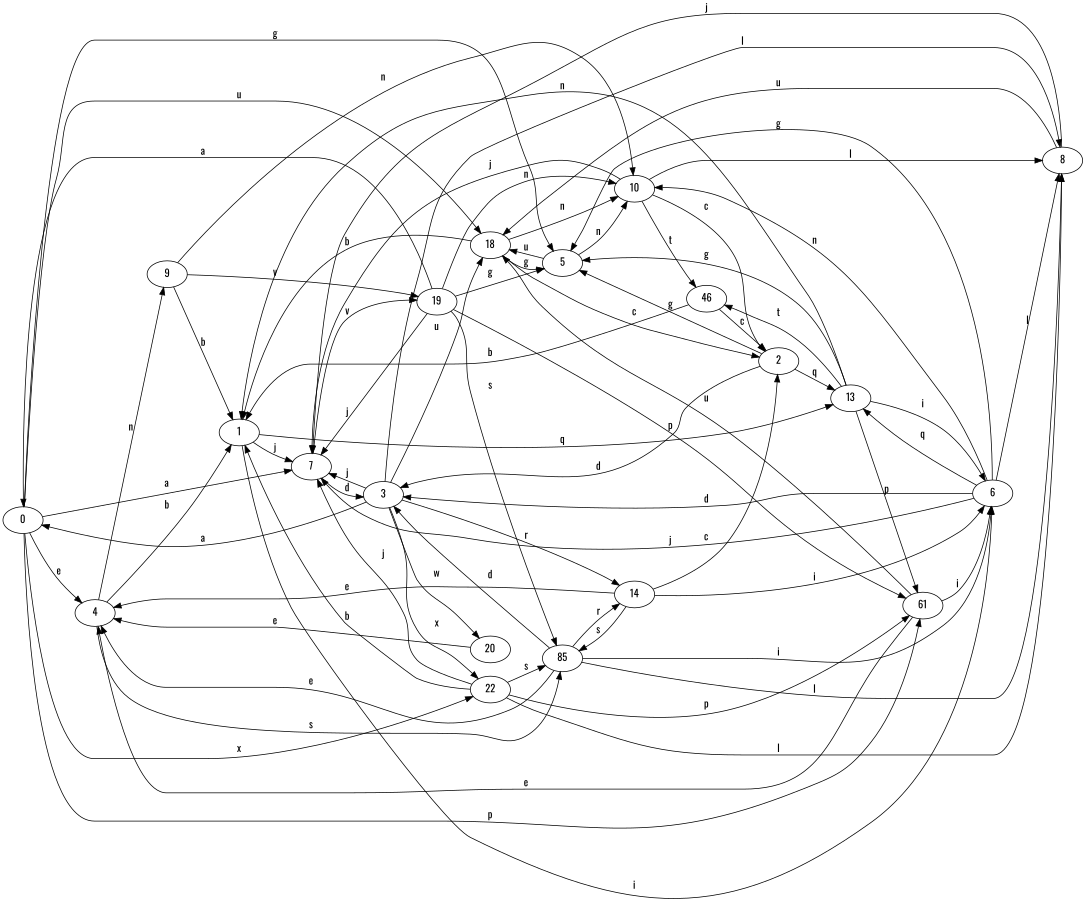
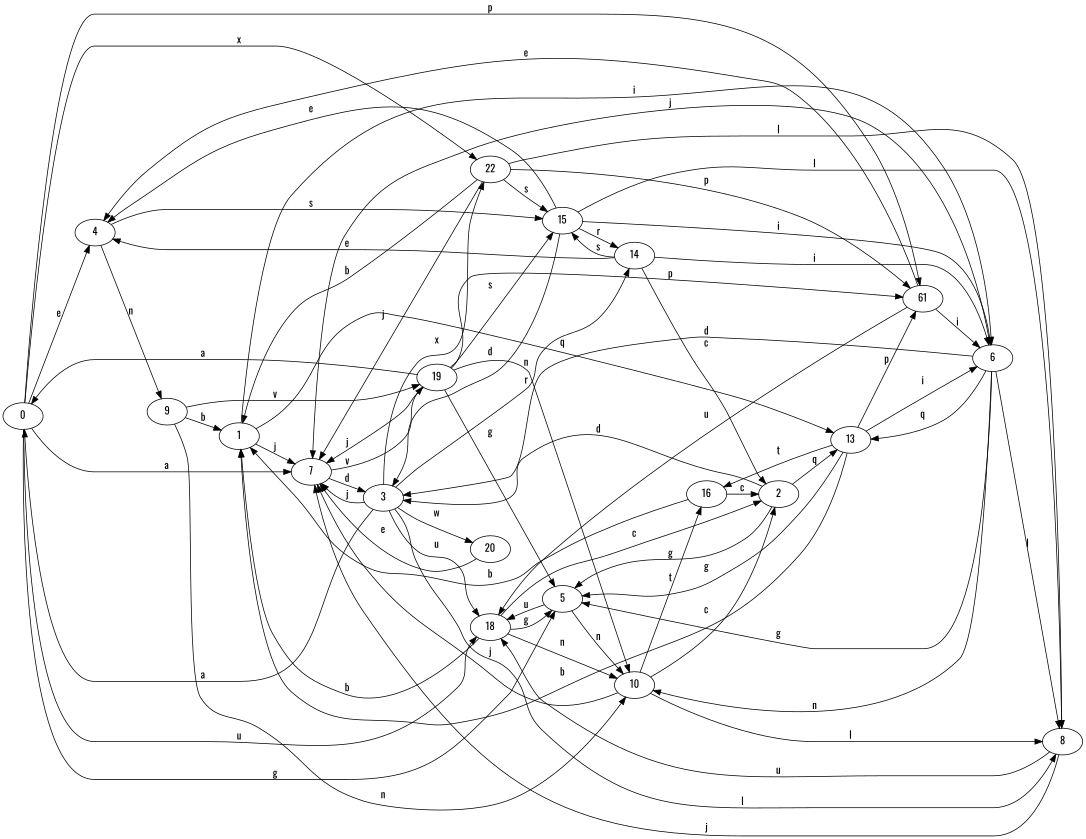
edge "13" -> "1": label "n" -> "b"
node "46": label "46" -> "16"
edge "4" -> "1": removed, label "b"
edge "20" -> "4": now "20" -> "7"
node "85": label "85" -> "15"
